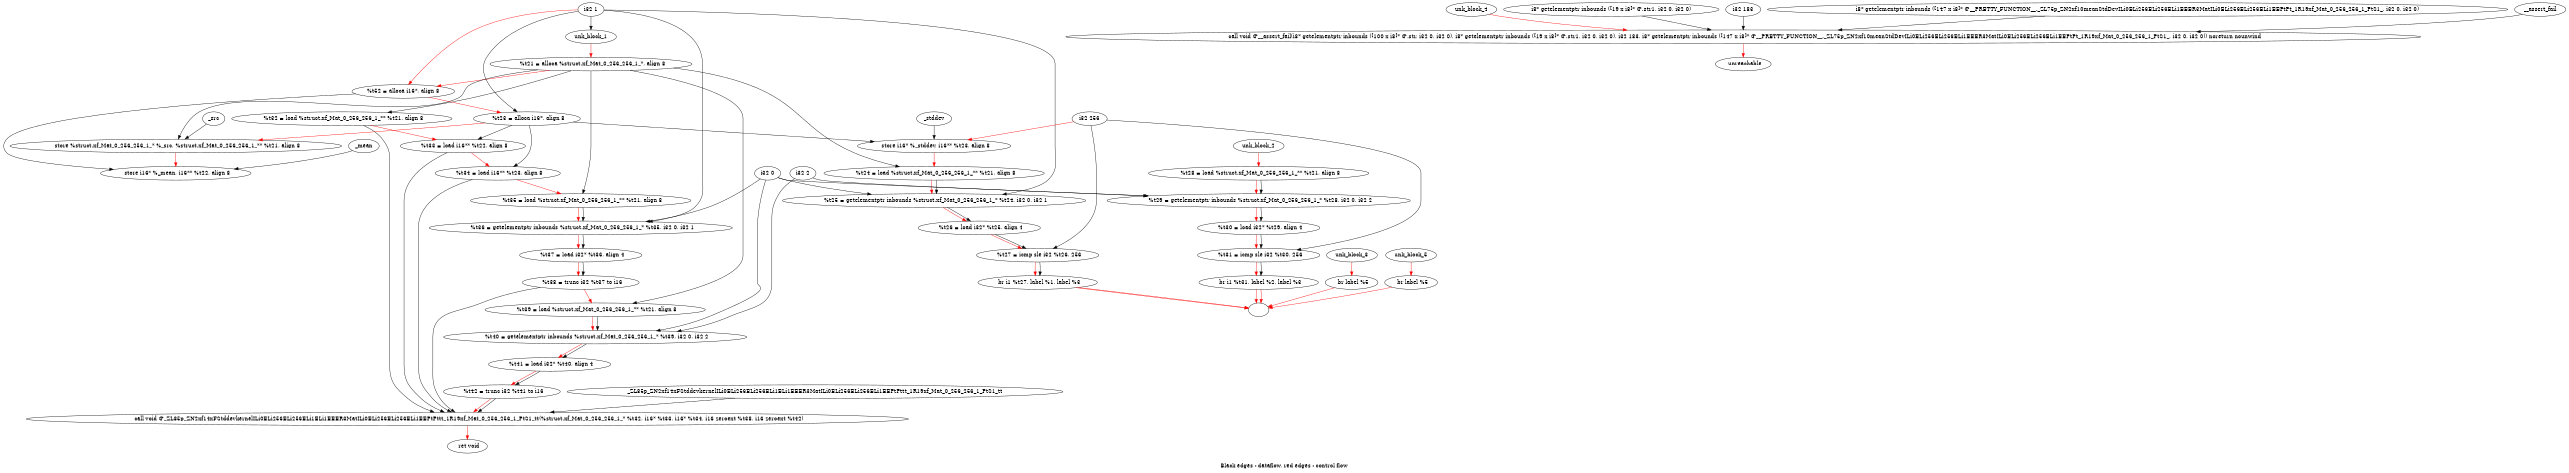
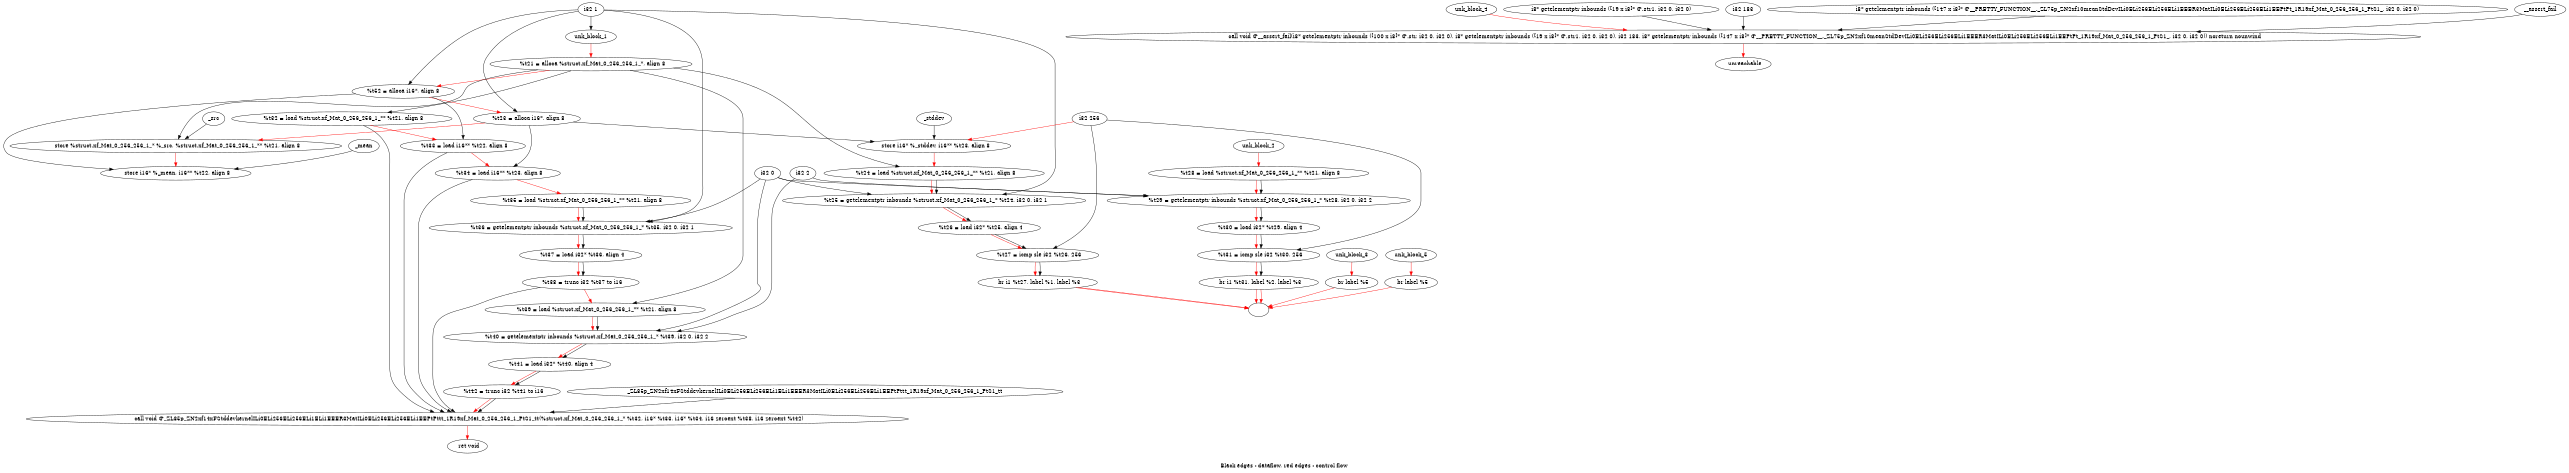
edge "i32 1" -> "%t52 = alloca i16*, align 8": color red -> black
edge "%t21 = alloca %struct.xf_Mat_0_256_256_1_*, align 8" -> "%t35 = load %struct.xf_Mat_0_256_256_1_** %t21, align 8": removed
edge "%t23 = alloca i16*, align 8" -> "%t33 = load i16** %t22, align 8": now "%t52 = alloca i16*, align 8" -> "%t33 = load i16** %t22, align 8"
